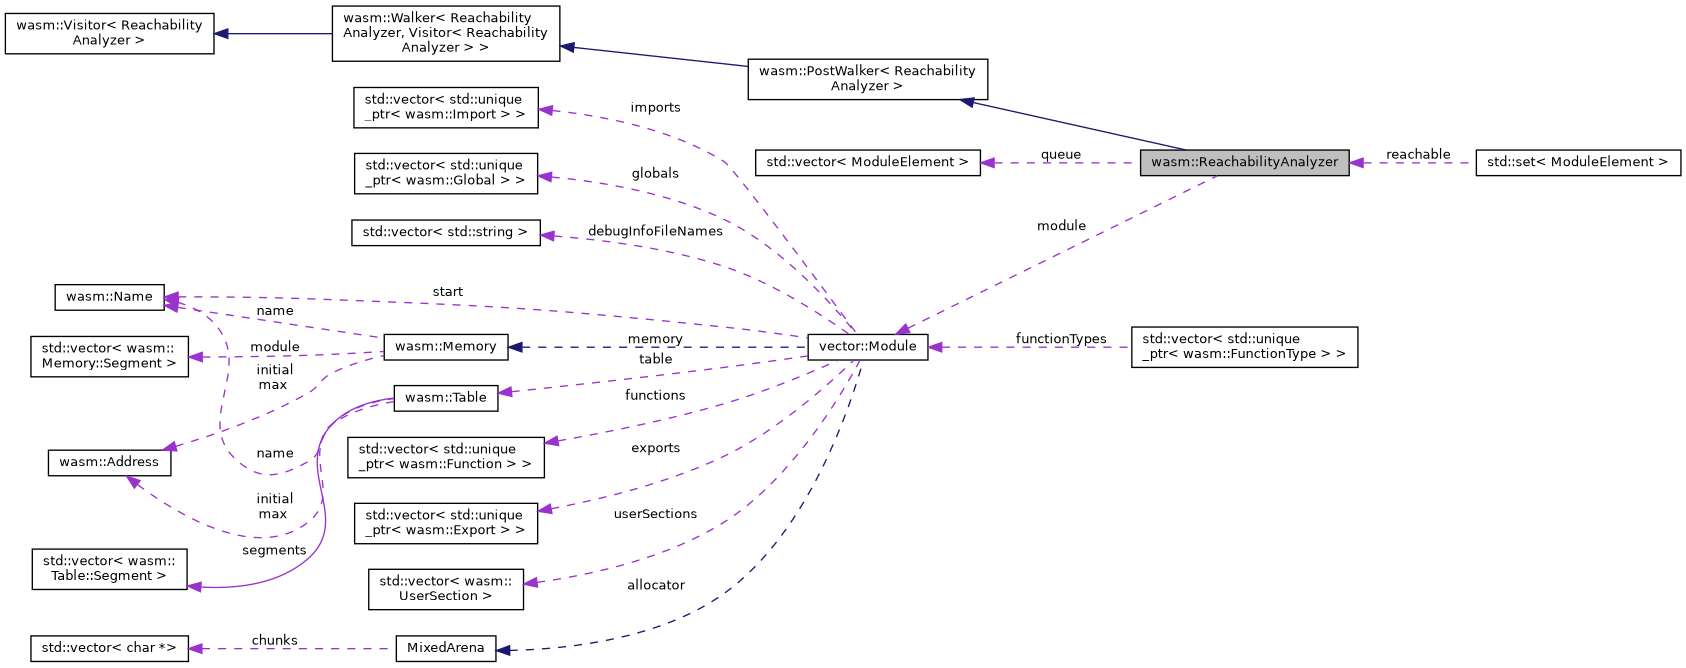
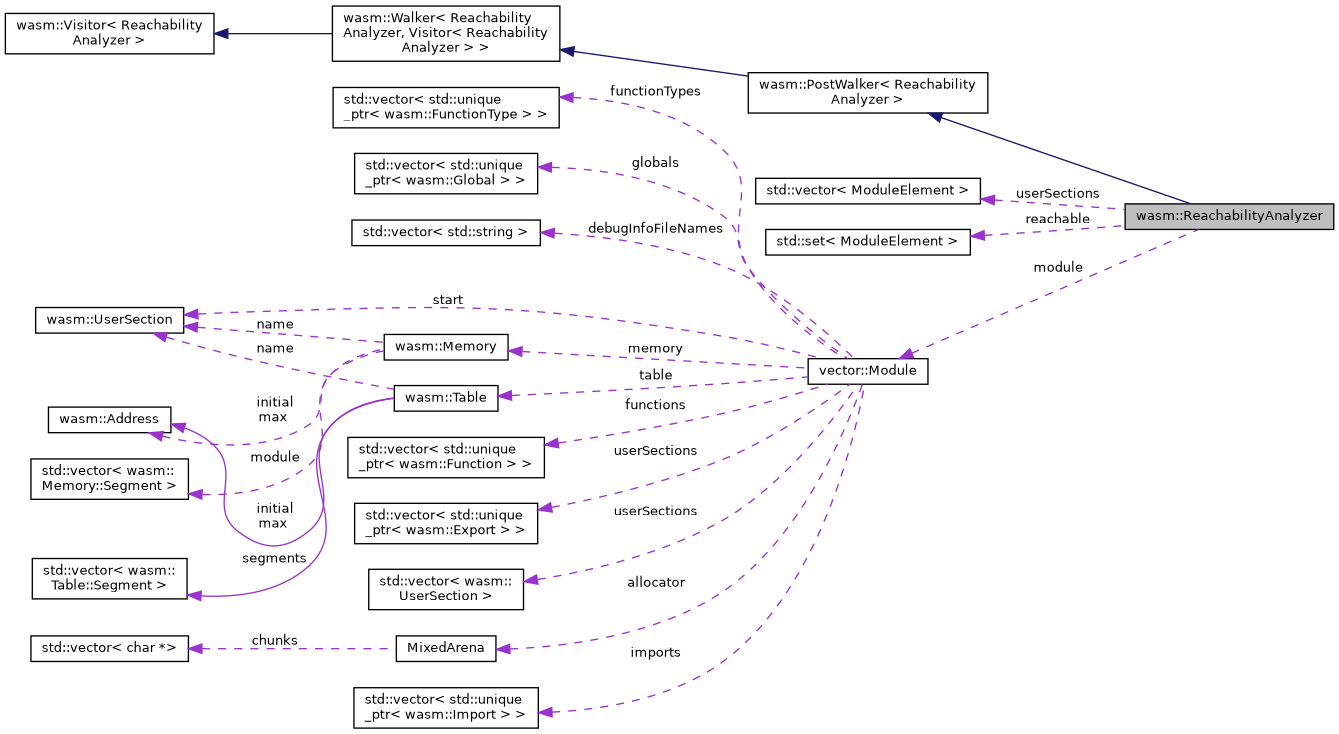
edge "wasm::ReachabilityAnalyzer" -> "std::vector< ModuleElement >": label " queue" -> " userSections"
edge "std::set< ModuleElement >" -> "wasm::ReachabilityAnalyzer": reversed
node "wasm::Name": label "wasm::Name" -> "wasm::UserSection"
edge "vector::Module" -> "wasm::Memory": color midnightblue -> darkorchid3
edge "std::vector< std::unique _ptr< wasm::FunctionType > >" -> "vector::Module": reversed
edge "vector::Module" -> "std::vector< std::unique _ptr< wasm::Export > >": label " exports" -> " userSections"
edge "wasm::Table" -> "wasm::Address": style dashed -> solid
edge "vector::Module" -> "MixedArena": color midnightblue -> darkorchid3
